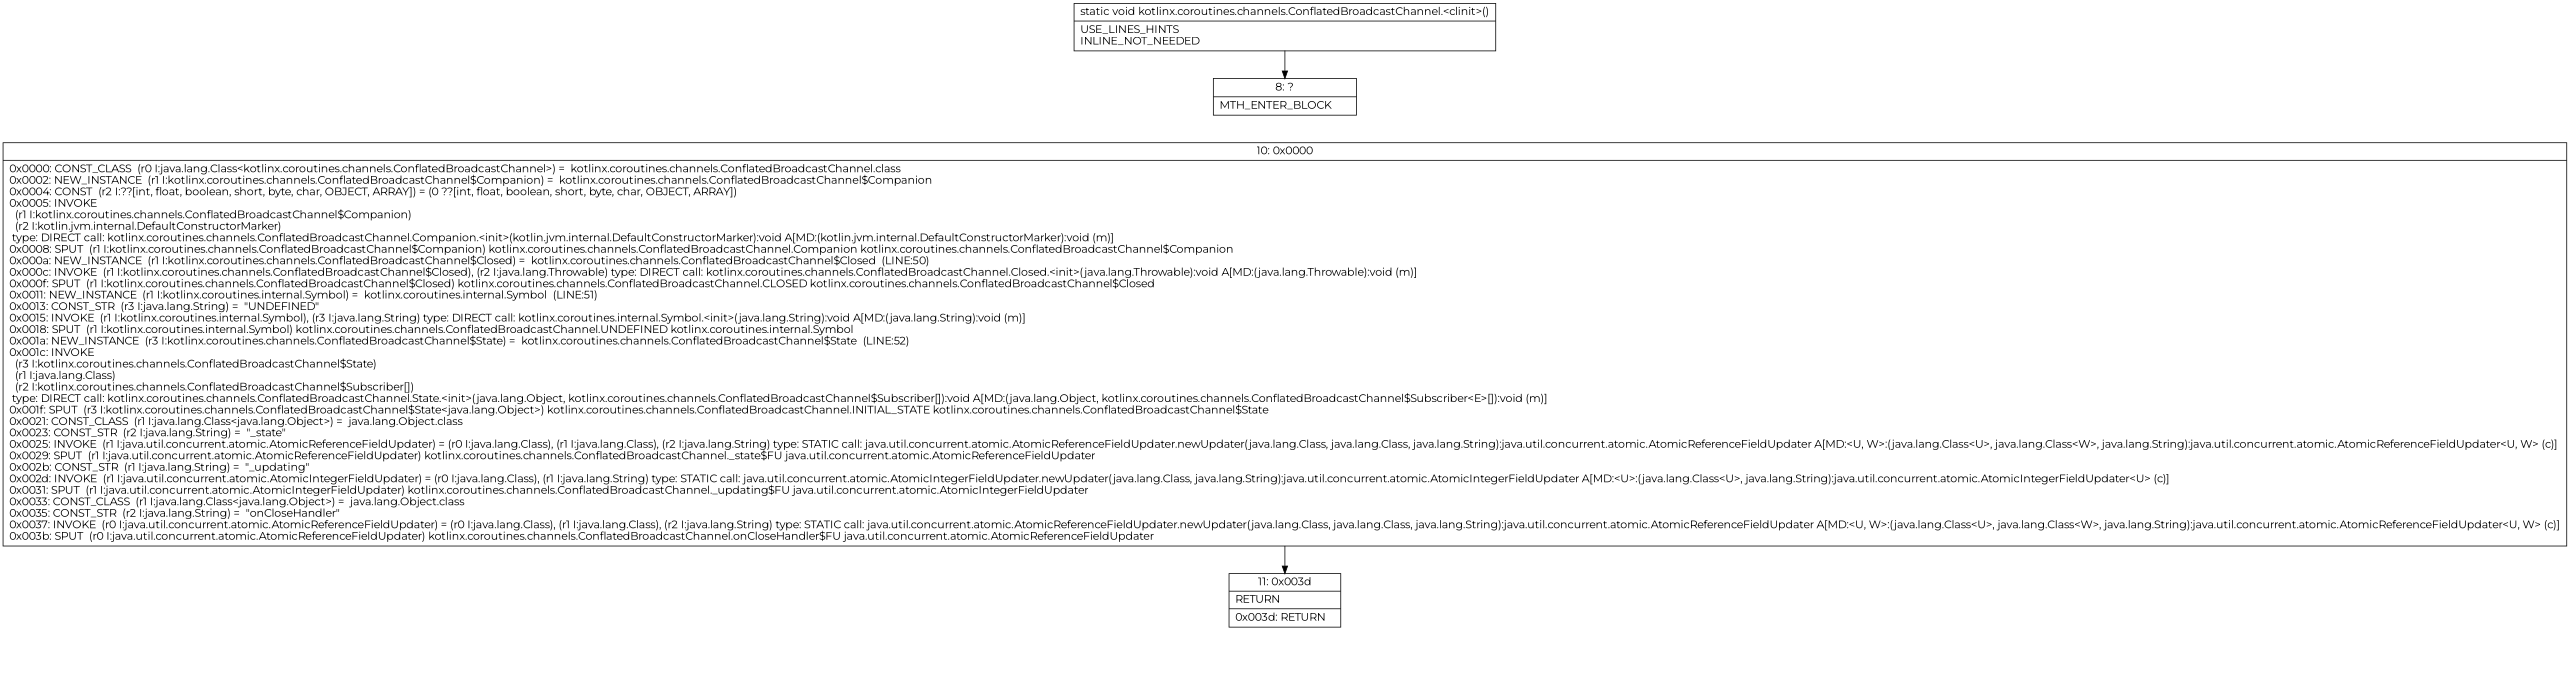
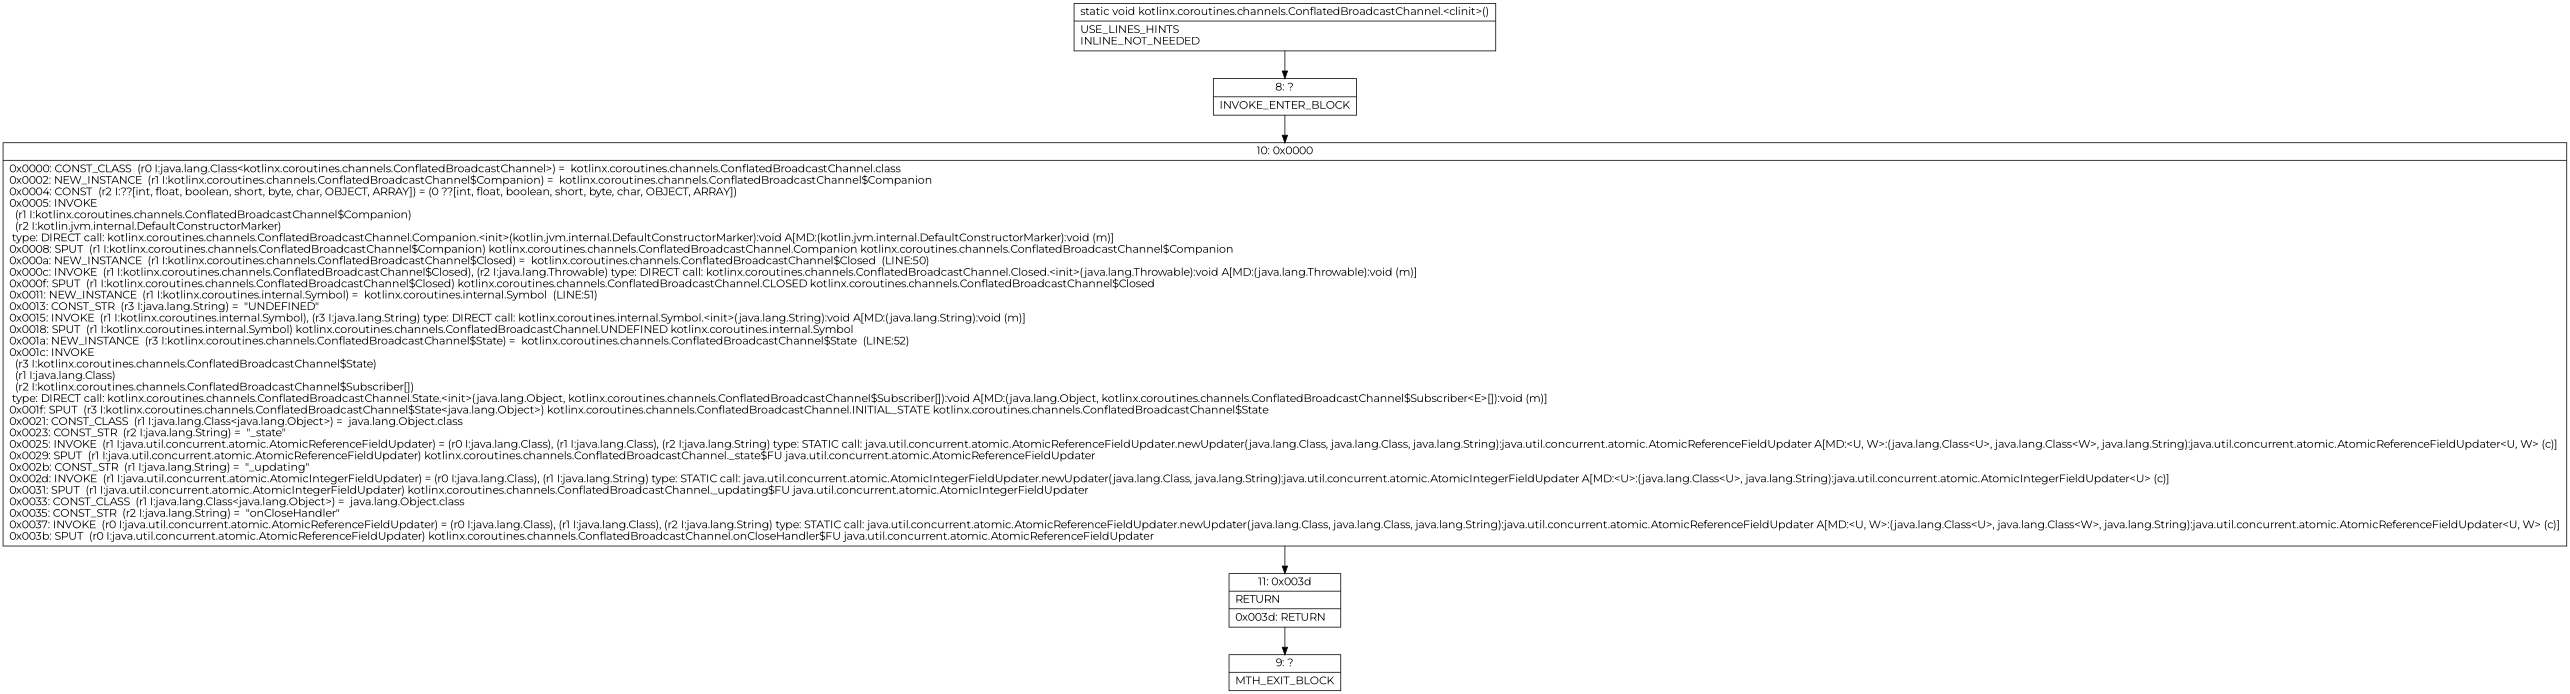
node "8: ?": text "MTH_ENTER_BLOCK" -> "INVOKE_ENTER_BLOCK"
edge "8: ?" -> "10: 0x0000": added
node "9: ?": added
